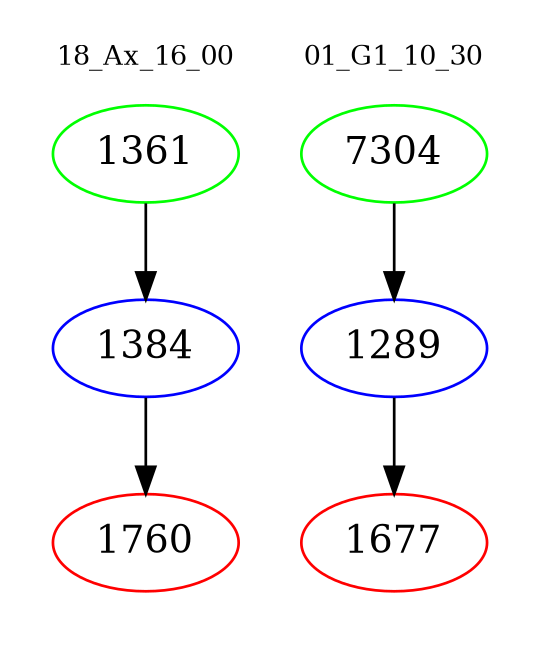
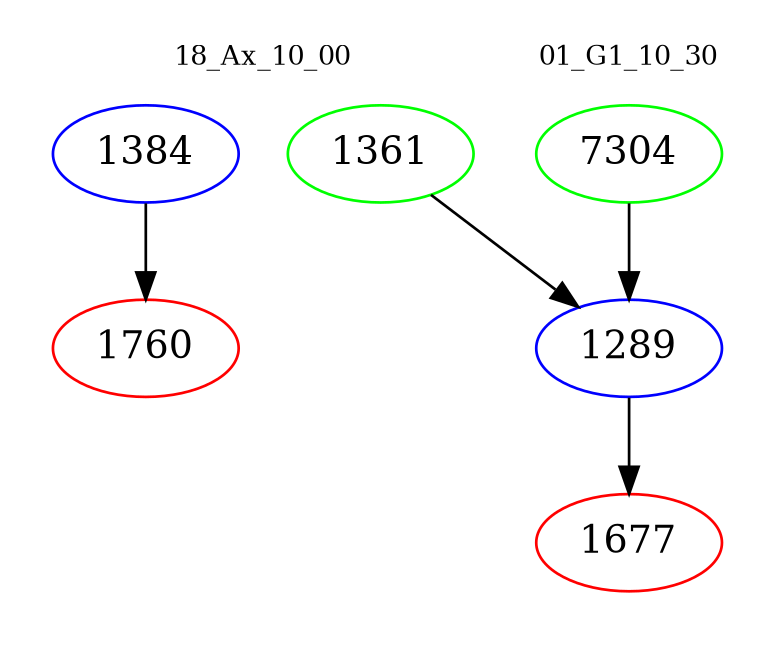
cluster "18_Ax_16_00": label "18_Ax_16_00" -> "18_Ax_10_00"
edge "1361" -> "1384": now "1361" -> "1289"
